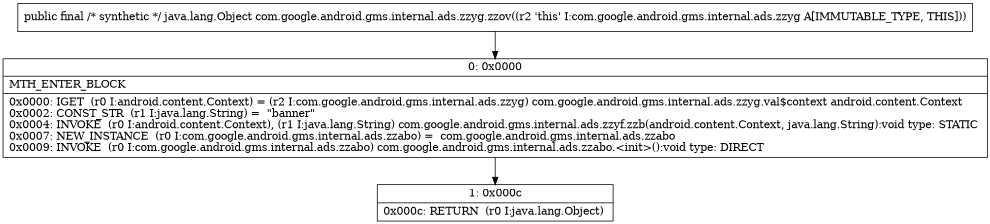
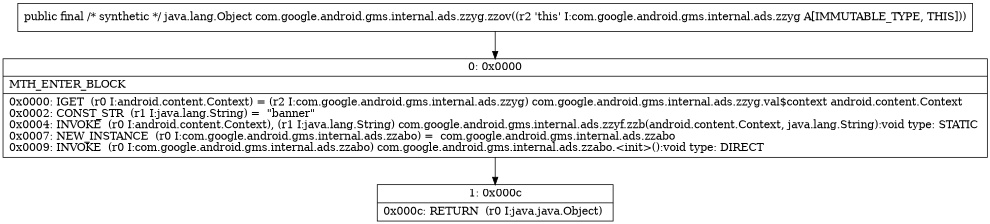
node "1: 0x000c": text "0x000c: RETURN  (r0 I:java.lang.Object)" -> "0x000c: RETURN  (r0 I:java.java.Object)"
